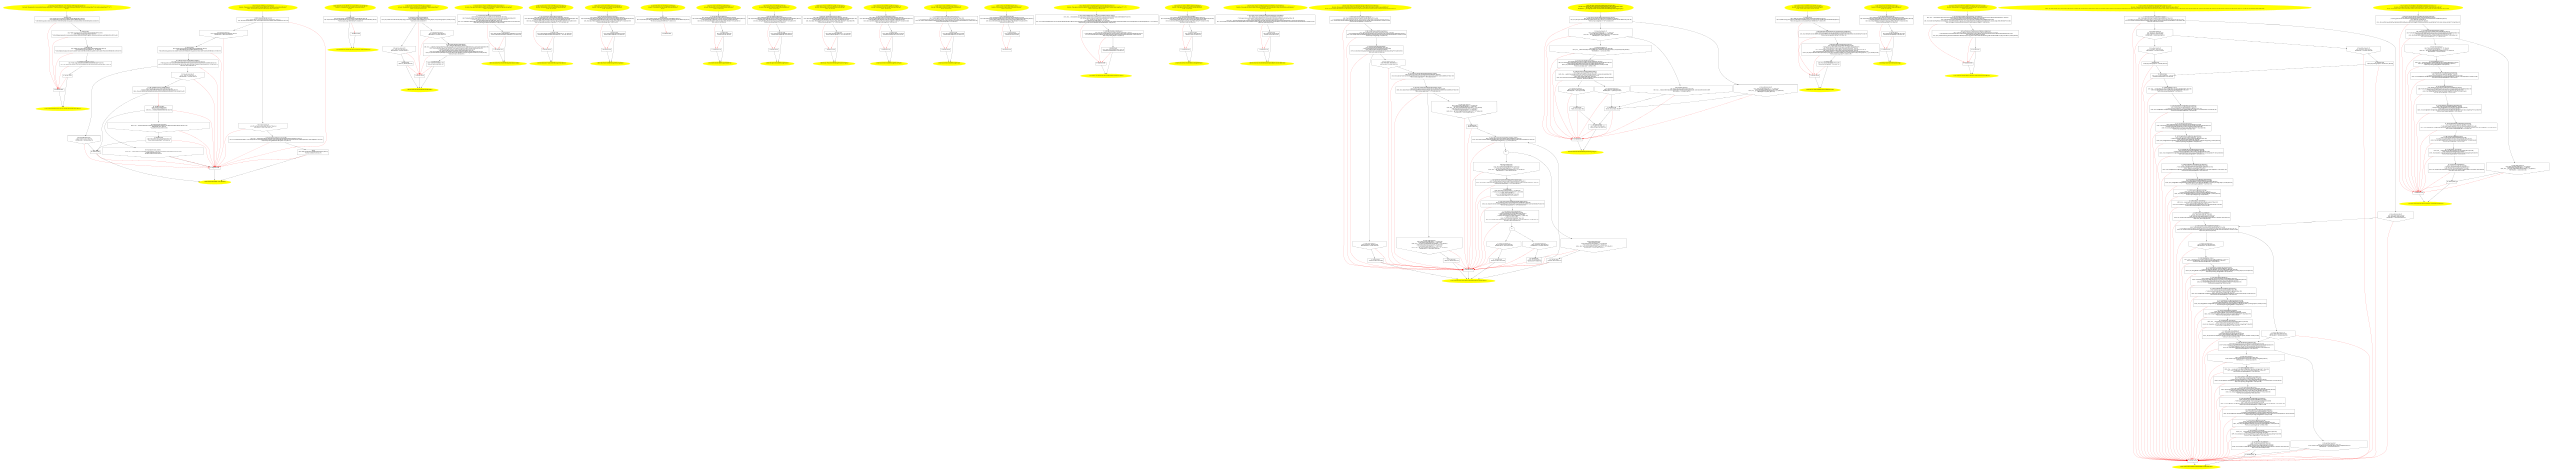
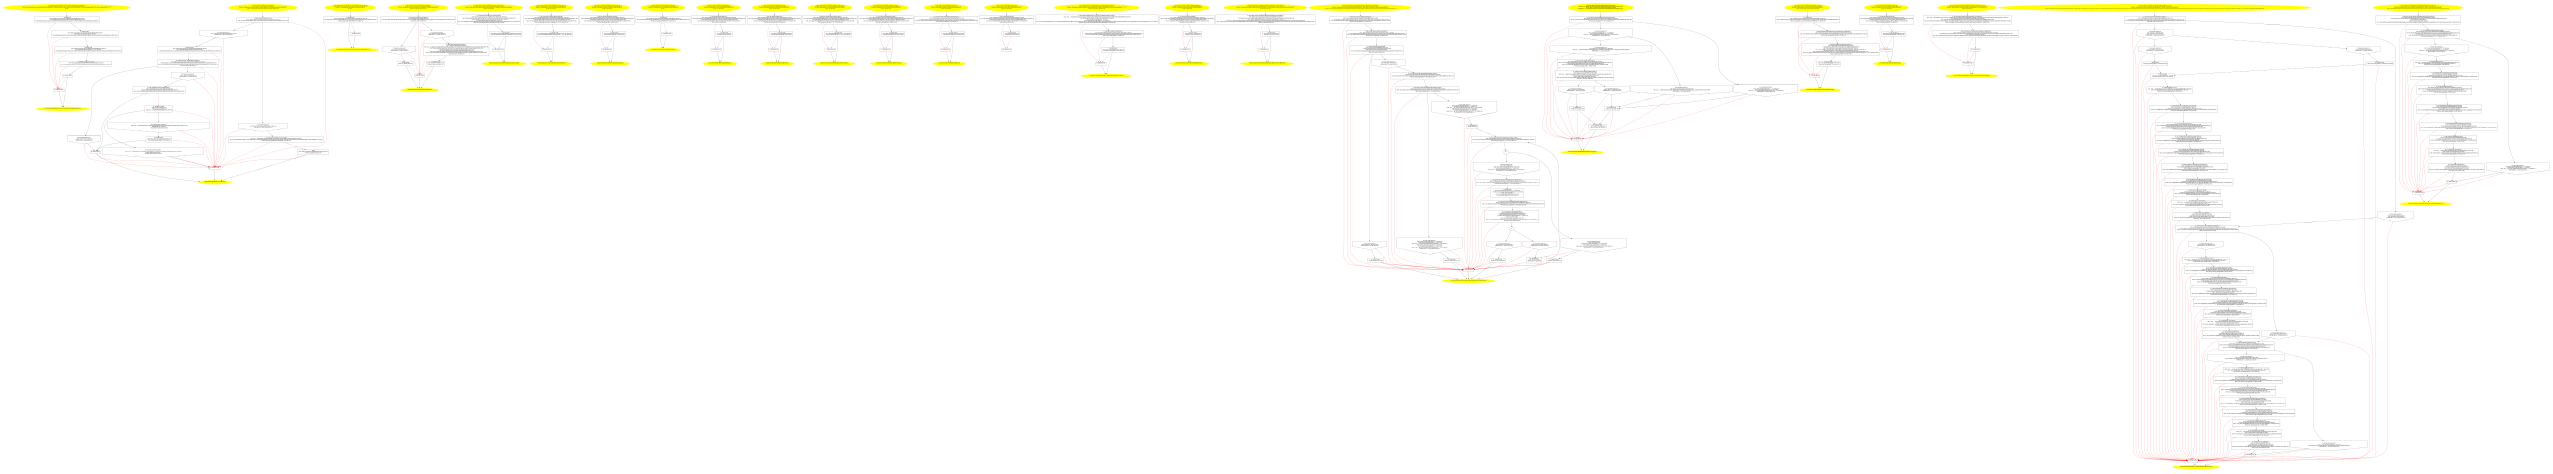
node "2: Exit Method FrameworkMethod.getMethod()": added
